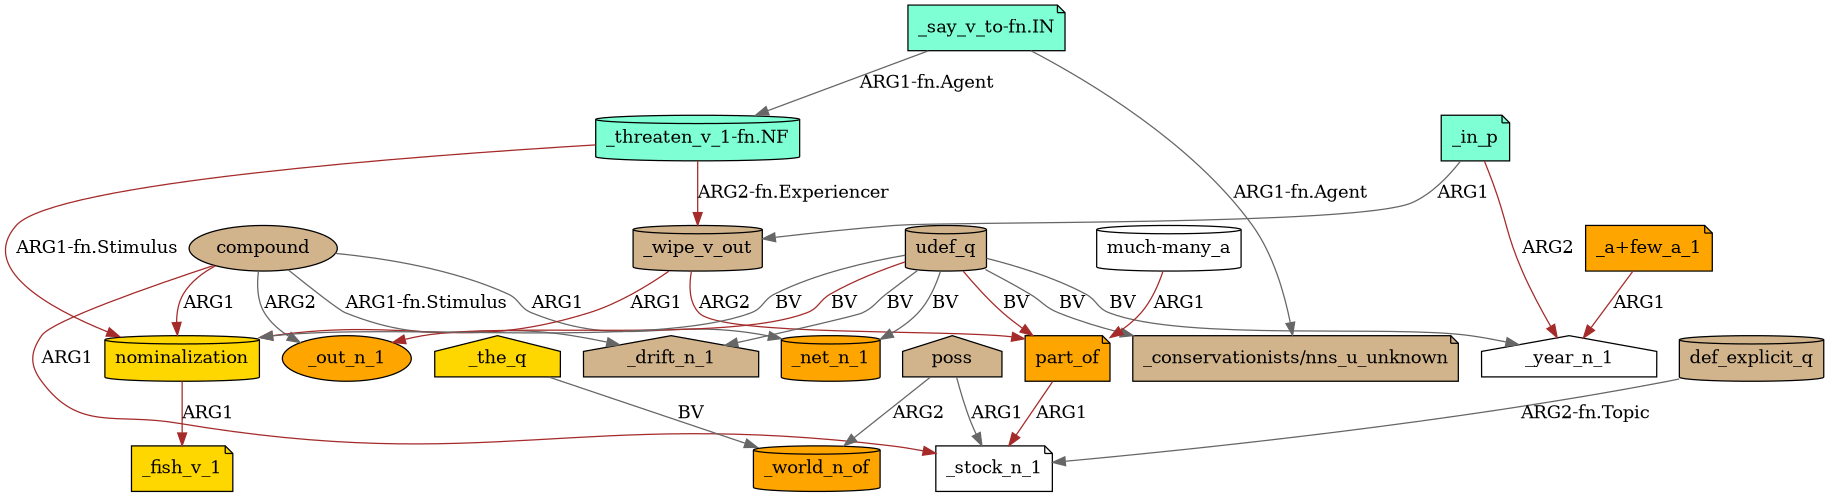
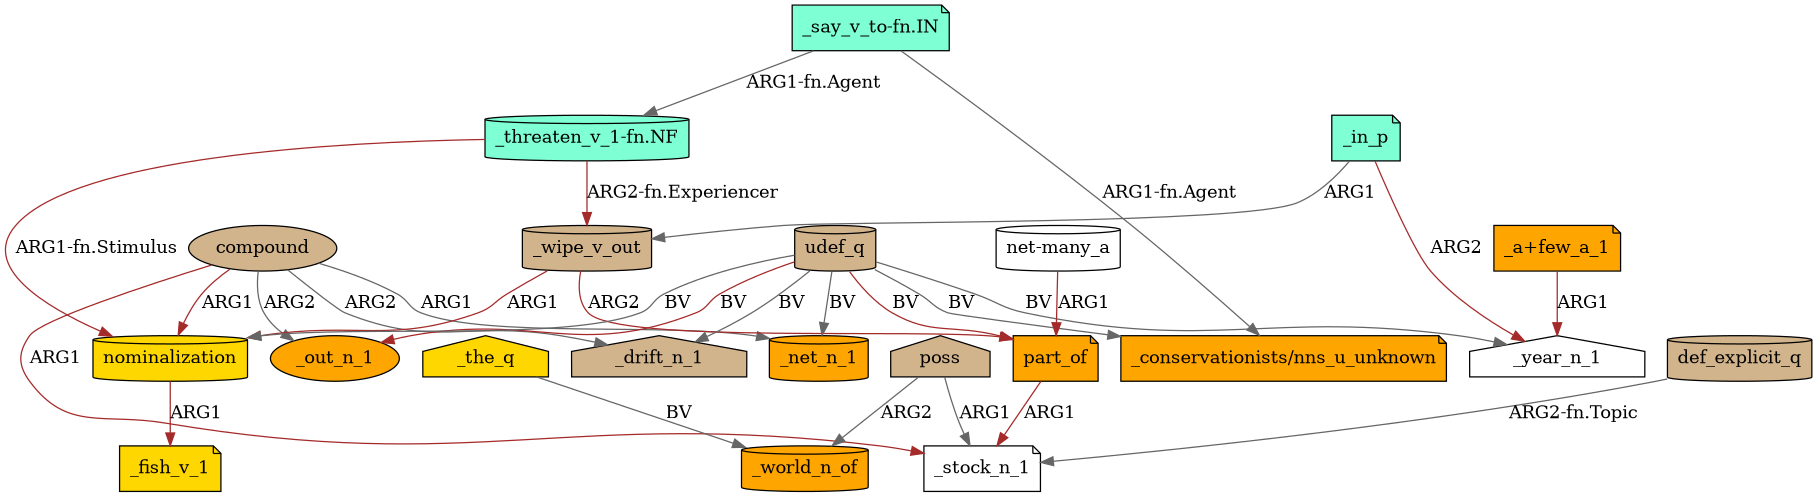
node "much-many_a": label "much-many_a" -> "net-many_a"
edge "compound" -> "_drift_n_1": label "ARG1-fn.Stimulus" -> "ARG2"
node "_conservationists/nns_u_unknown": fillcolor tan -> orange
